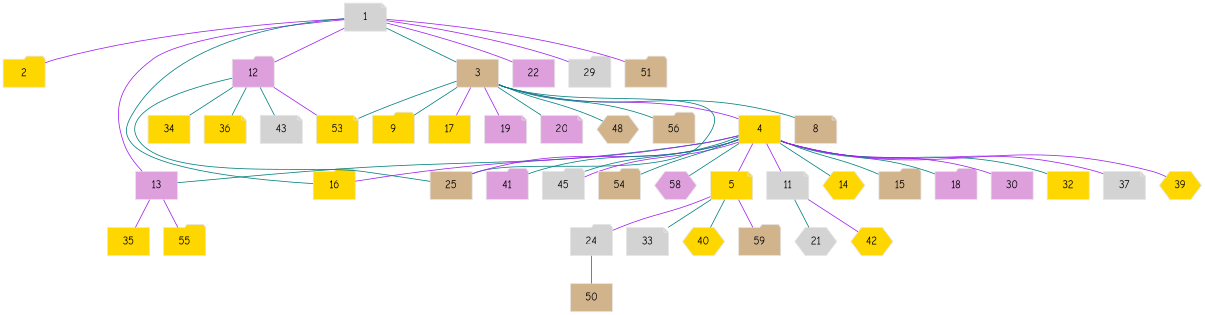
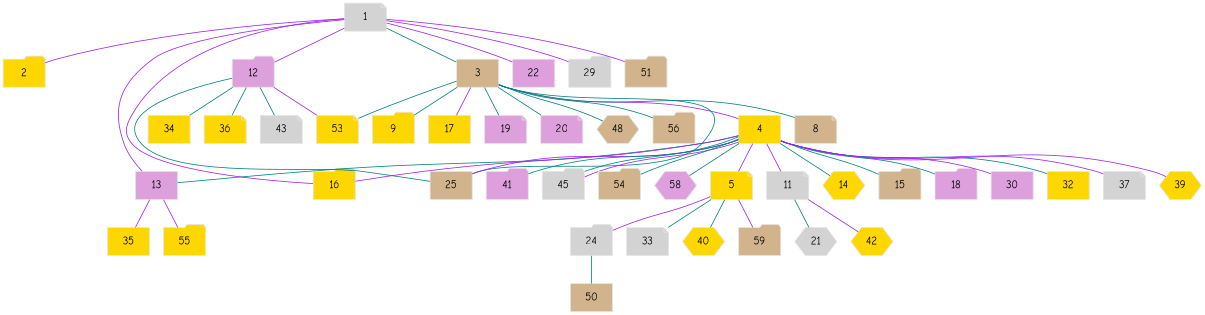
edge "3" -- "19": color purple -> teal
edge "1" -- "16": color teal -> purple
